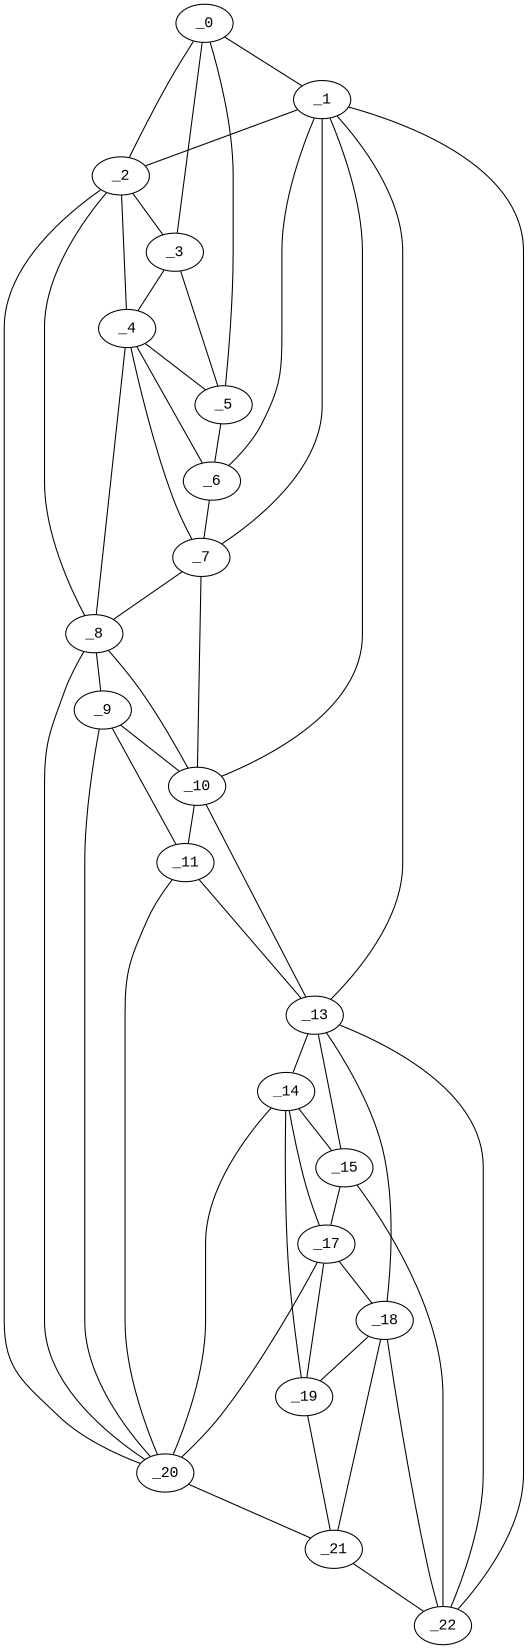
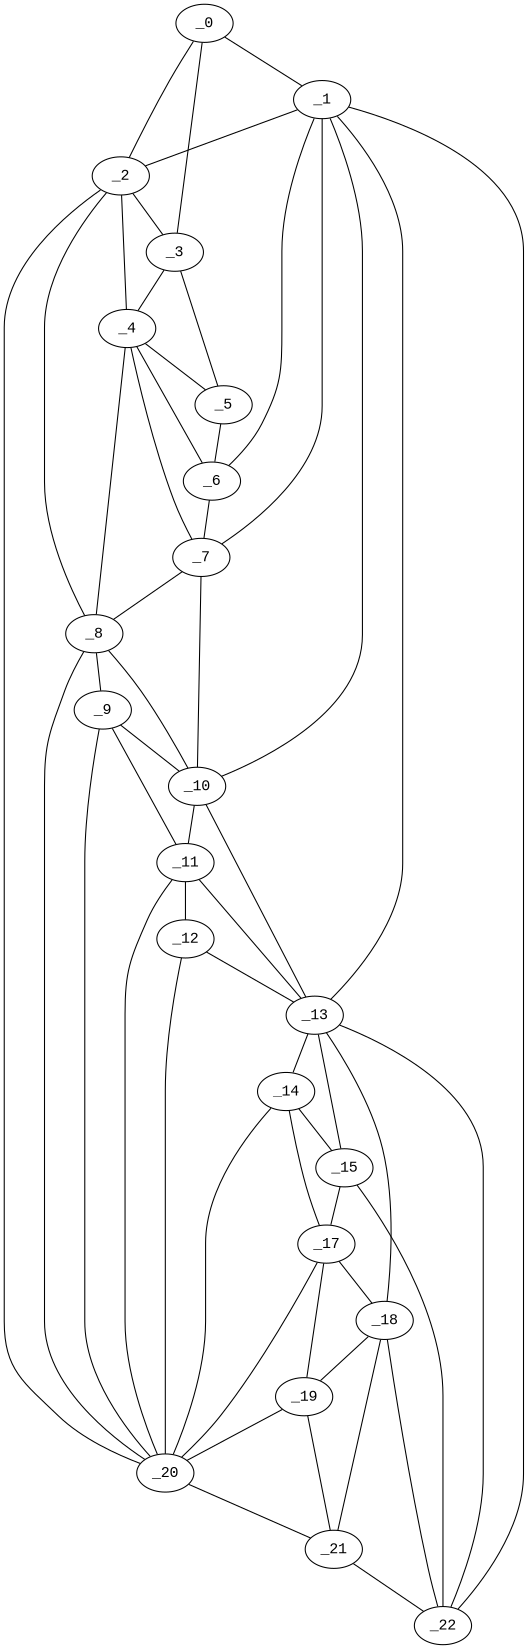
edge "_0" -- "_5": removed
node "_12": added
edge "_14" -- "_19": now "_20" -- "_19"
